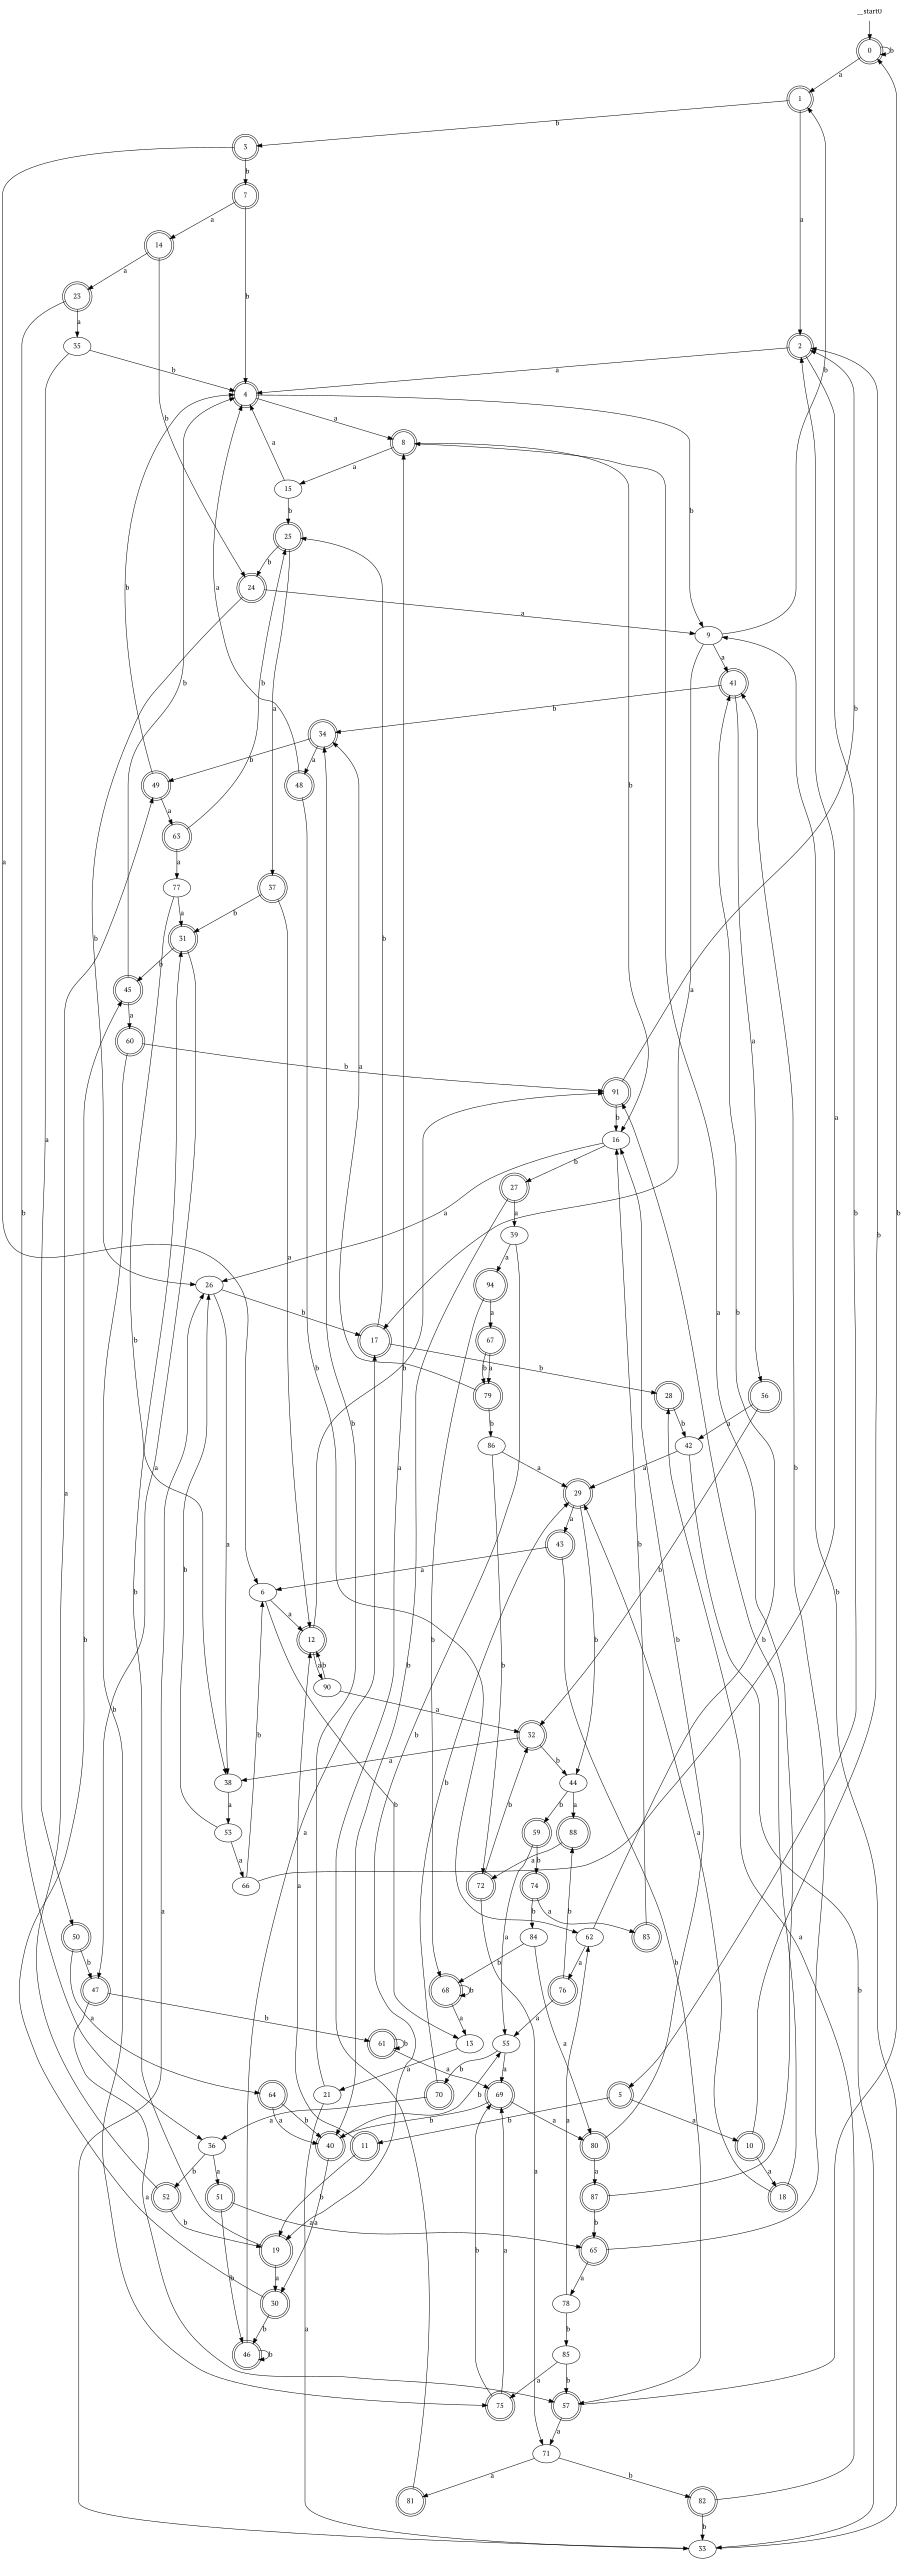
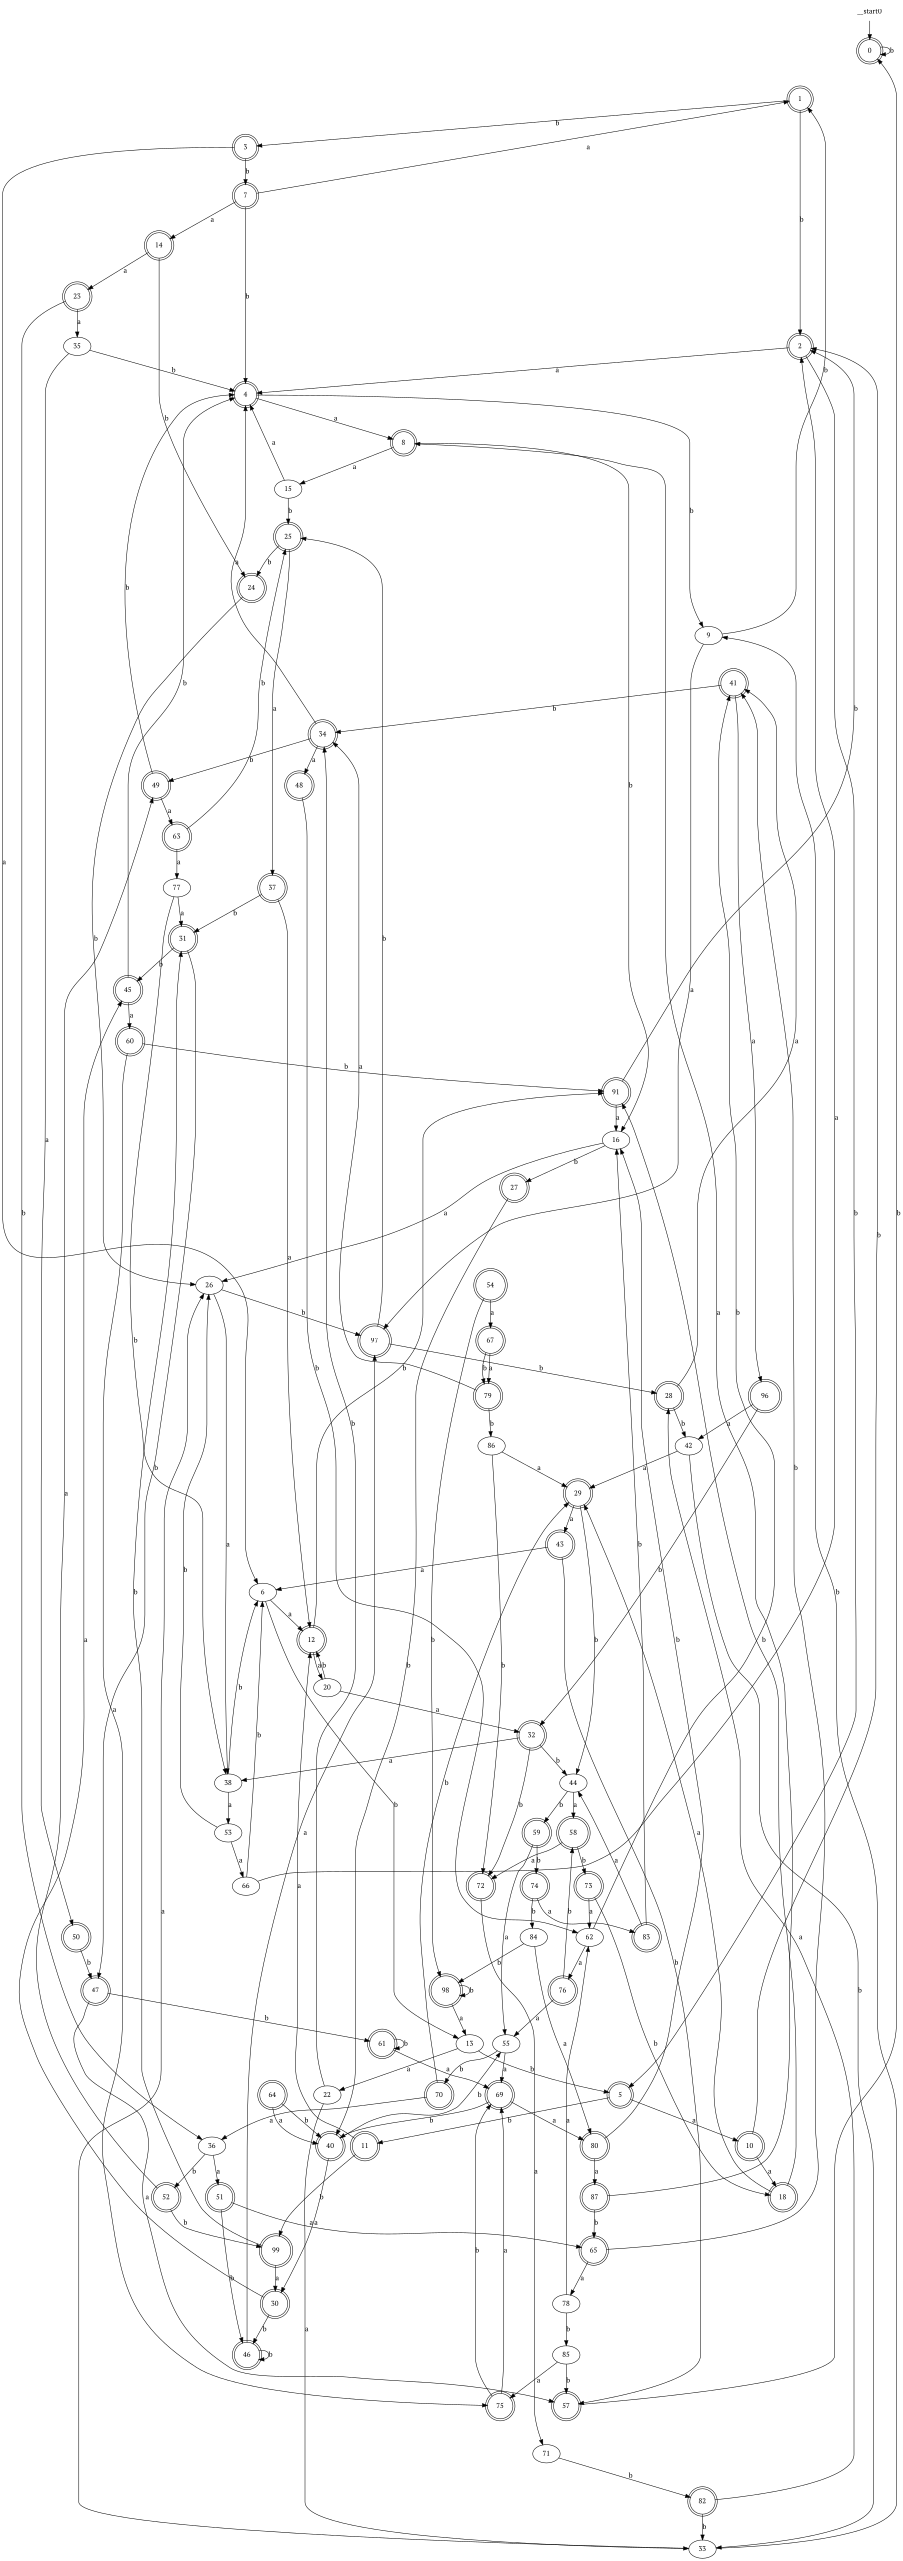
edge "0" -> "1": now "7" -> "1"
edge "1" -> "2": label "a" -> "b"
edge "48" -> "4": now "34" -> "4"
edge "24" -> "9": removed, label "a"
edge "9" -> "41": now "28" -> "41"
edge "91" -> "16": label "b" -> "a"
node "39": removed
node "94": label "94" -> "54"
node "17": label "17" -> "97"
node "56": label "56" -> "96"
edge "31" -> "47": label "a" -> "b"
edge "30" -> "45": label "b" -> "a"
node "90": label "90" -> "20"
edge "38" -> "6": added, label "b"
edge "60" -> "75": label "b" -> "a"
edge "72" -> "32": reversed
node "88": label "88" -> "58"
edge "83" -> "44": added, label "a"
node "73": added
node "68": label "68" -> "98"
edge "50" -> "64": removed, label "a"
edge "13" -> "5": added, label "b"
node "21": label "21" -> "22"
node "19": label "19" -> "99"
edge "57" -> "71": removed, label "a"
node "81": removed
